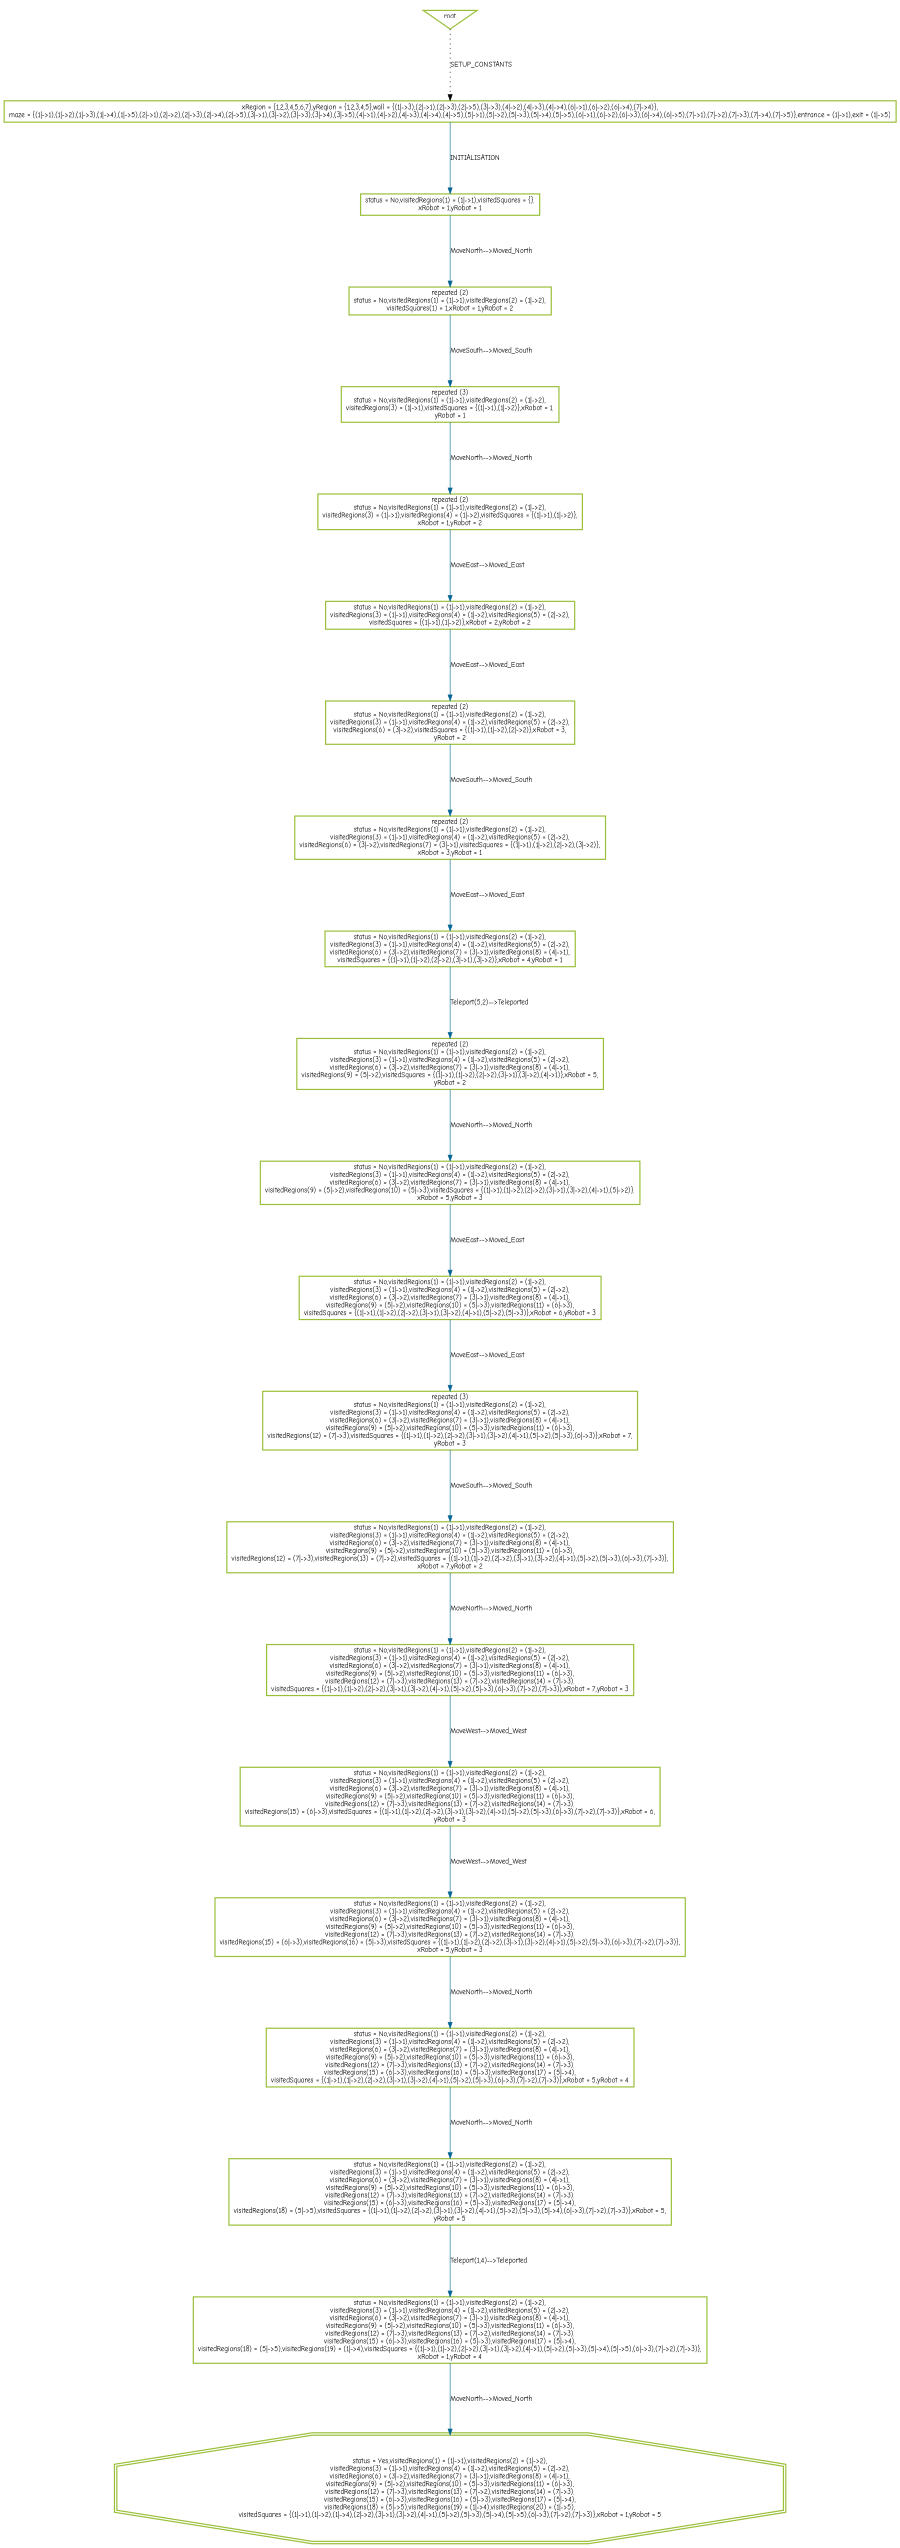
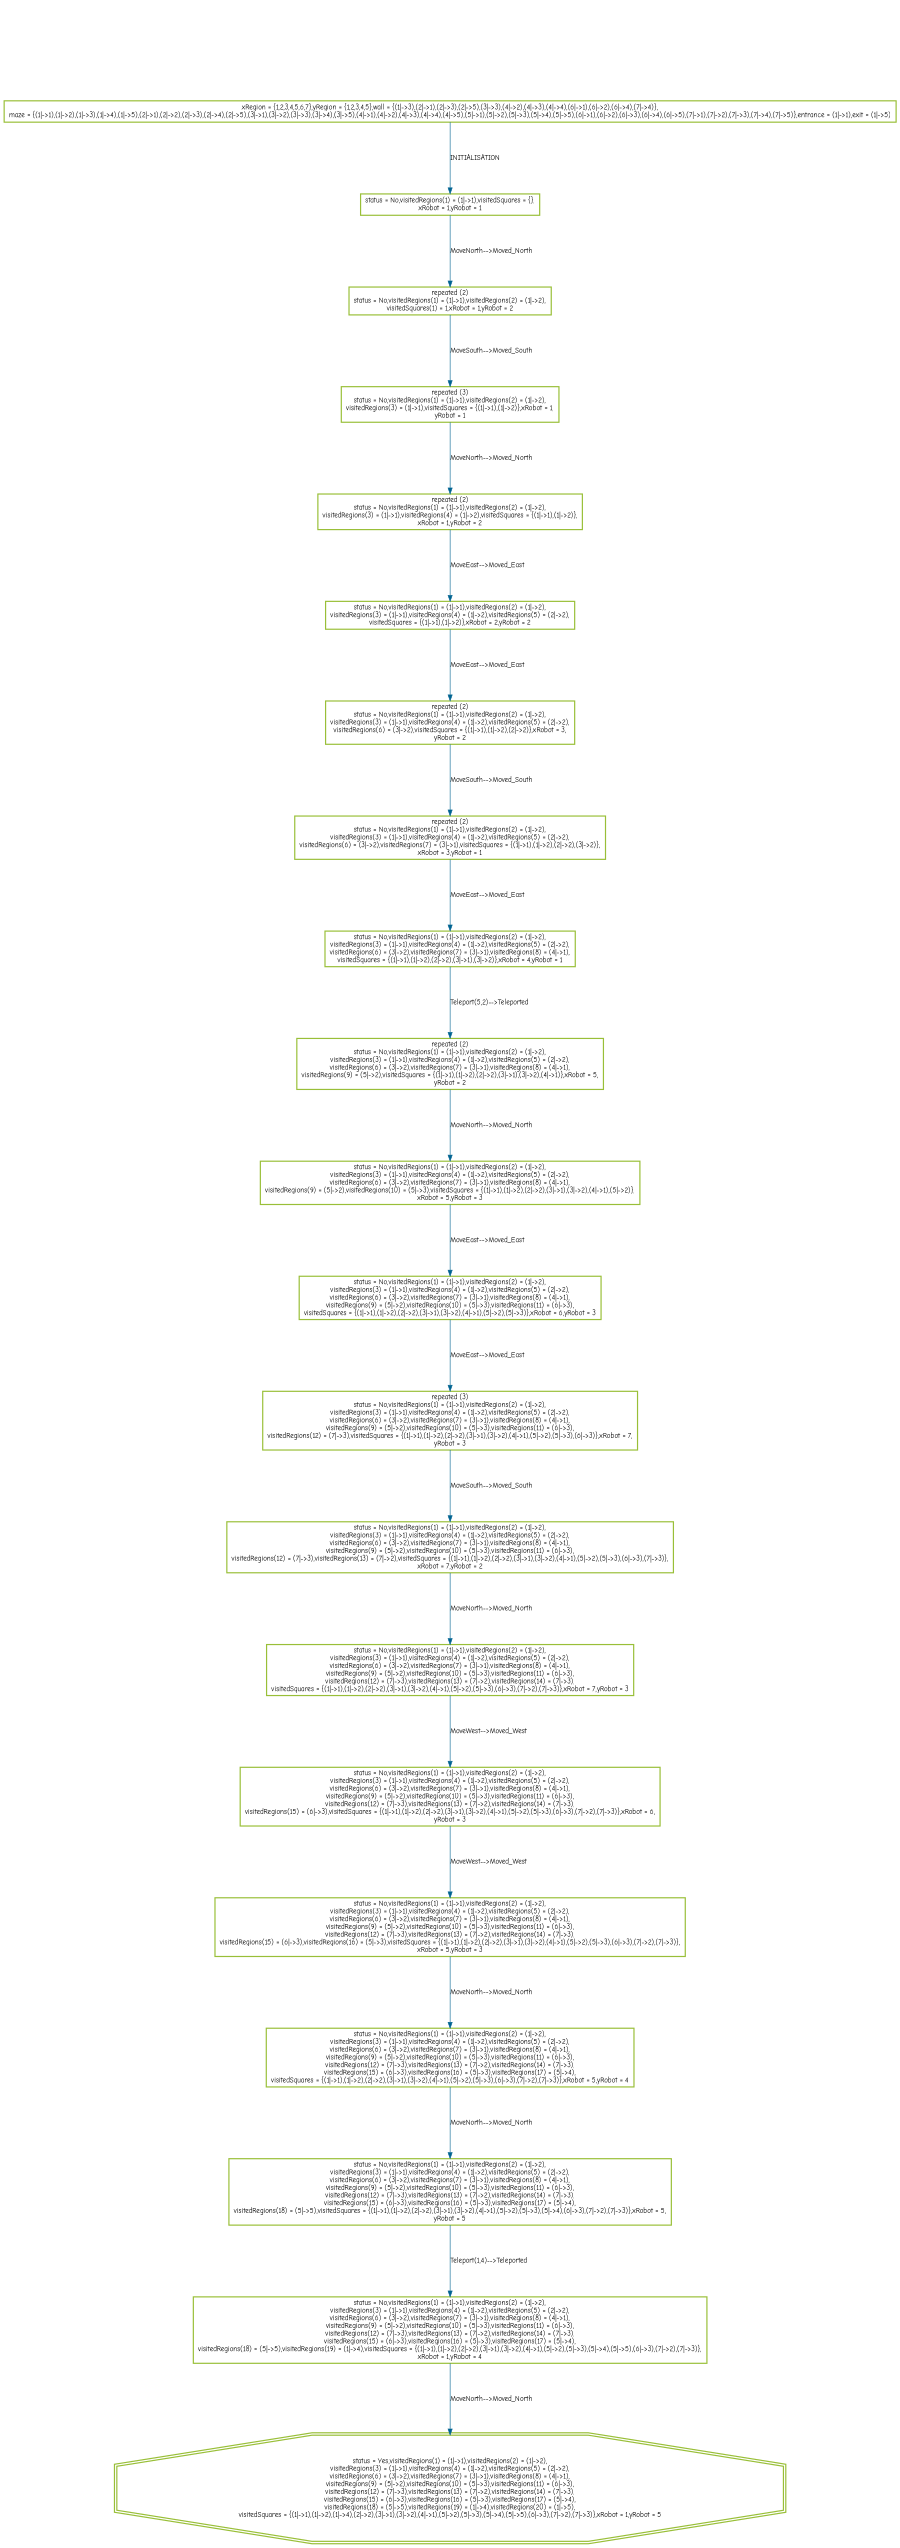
node "root": removed
